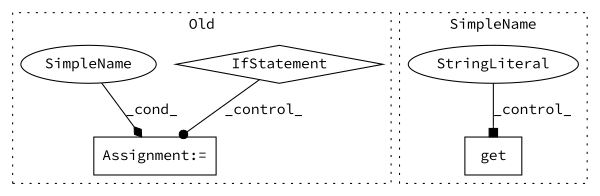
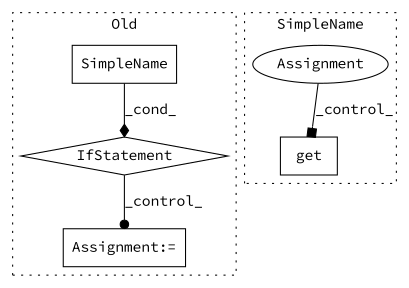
node "SimpleName": shape ellipse -> box
node "StringLiteral": label "StringLiteral" -> "Assignment"
edge "SimpleName" -> "Assignment:=": now "SimpleName" -> "IfStatement"
